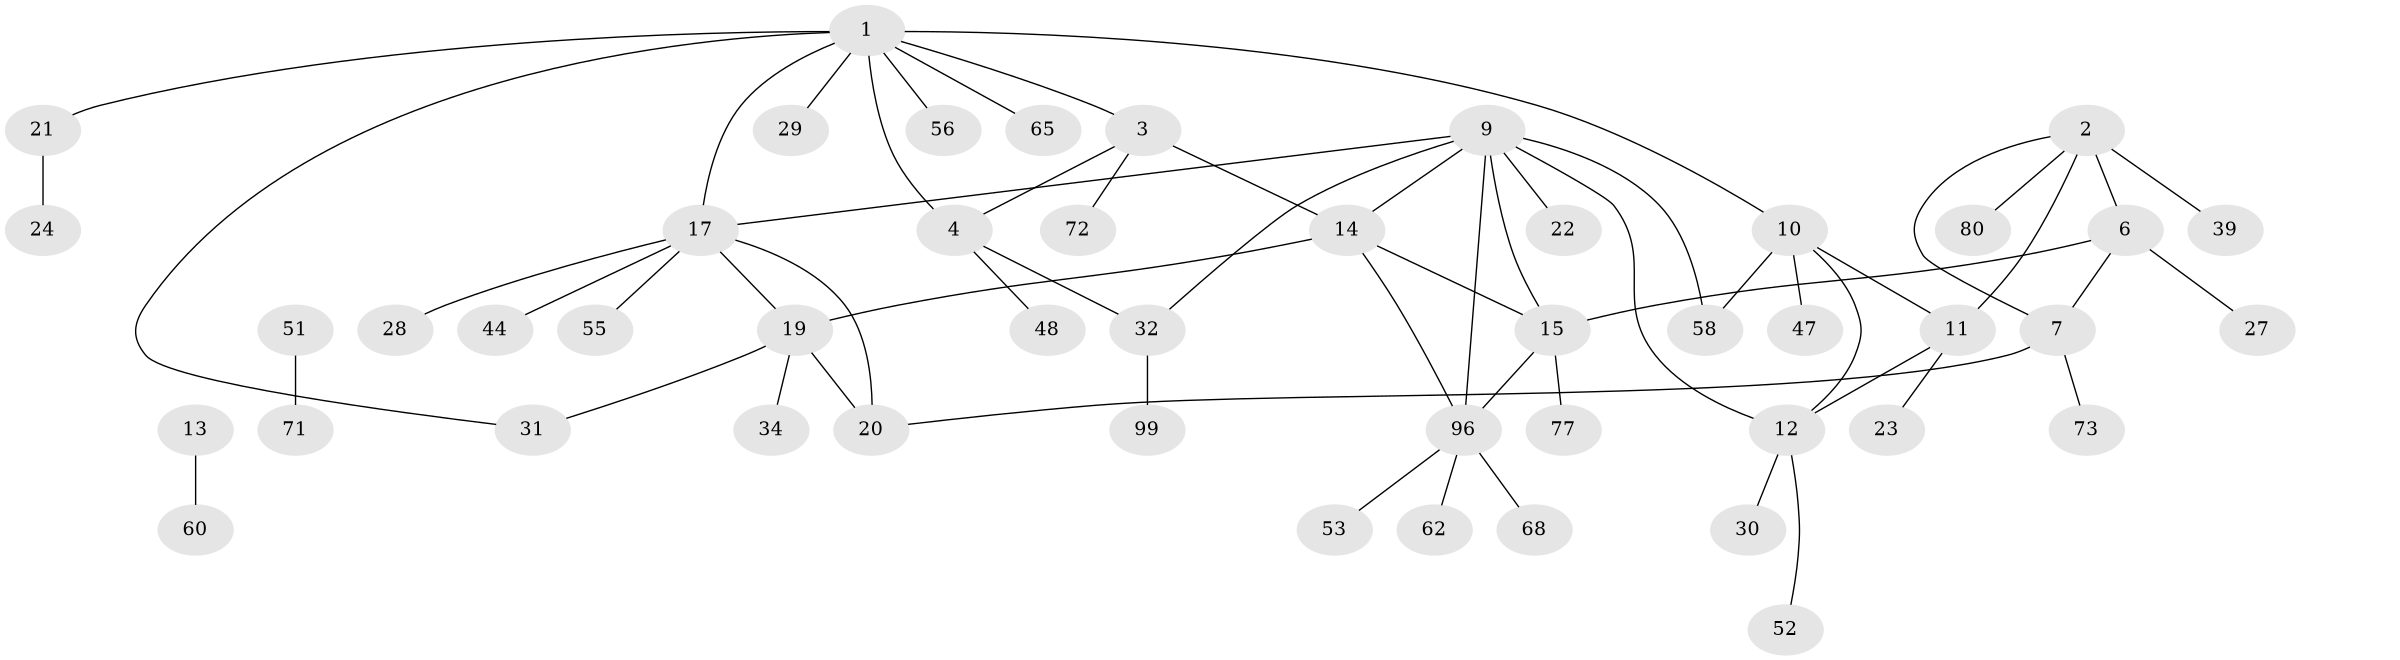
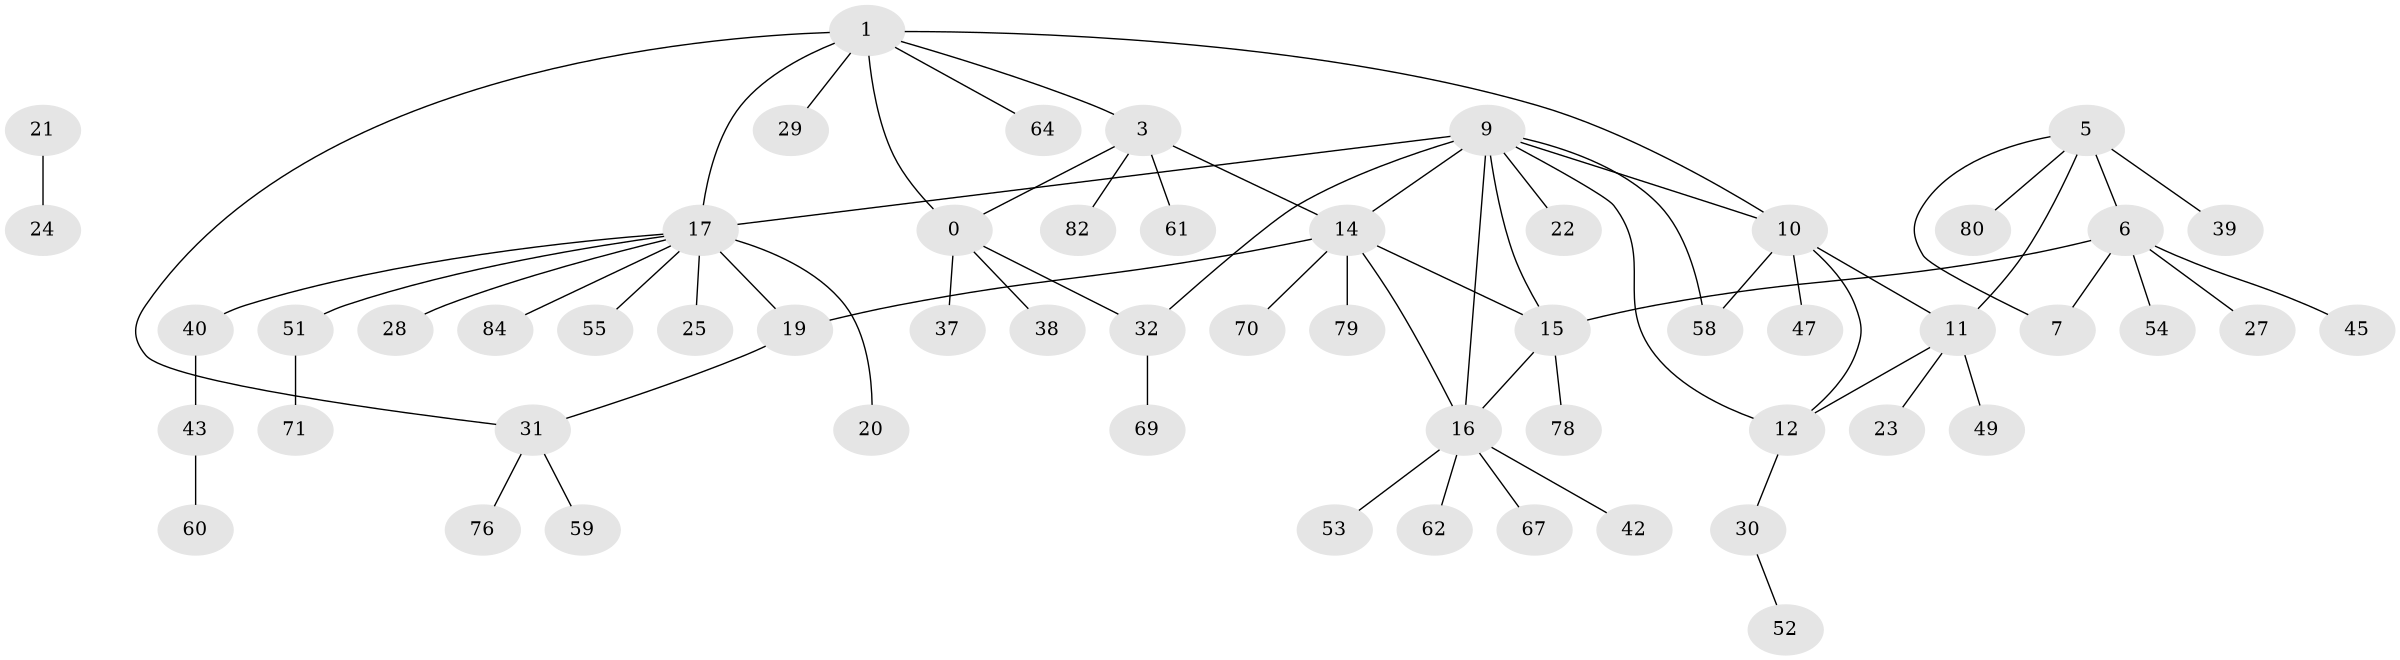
edge "1" -- "21": removed
node "56": removed
node "65": label "65" -> "64"
node "2": label "2" -> "5"
edge "9" -- "10": added
node "4": label "4" -> "0"
node "72": label "72" -> "82"
node "61": added
edge "17" -- "51": added
node "40": added
node "44": label "44" -> "84"
node "25": added
node "37": added
node "48": label "48" -> "38"
node "70": added
node "79": added
node "54": added
node "45": added
edge "19" -- "20": removed
edge "7" -- "20": removed
node "13": label "13" -> "43"
node "34": removed
node "99": label "99" -> "69"
node "96": label "96" -> "16"
node "77": label "77" -> "78"
node "49": added
node "73": removed
node "76": added
node "59": added
node "68": label "68" -> "67"
node "42": added
edge "12" -- "52": now "30" -- "52"
